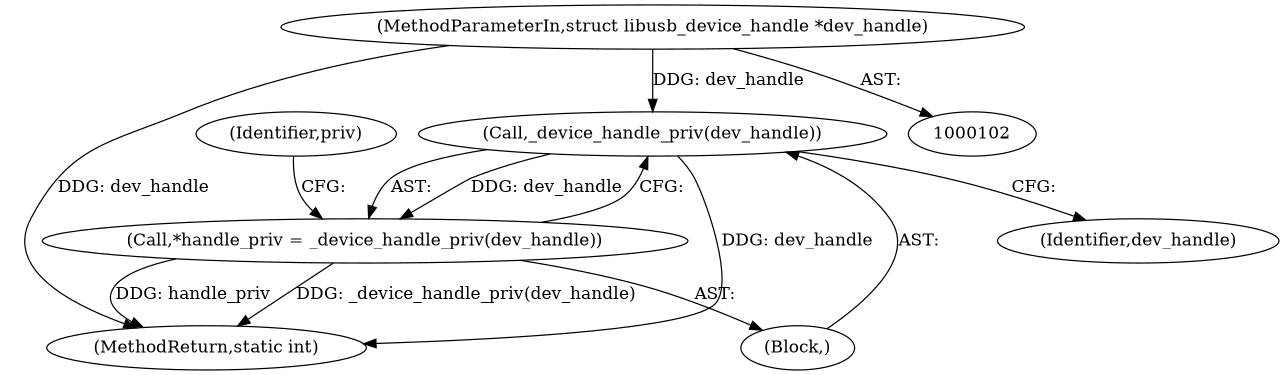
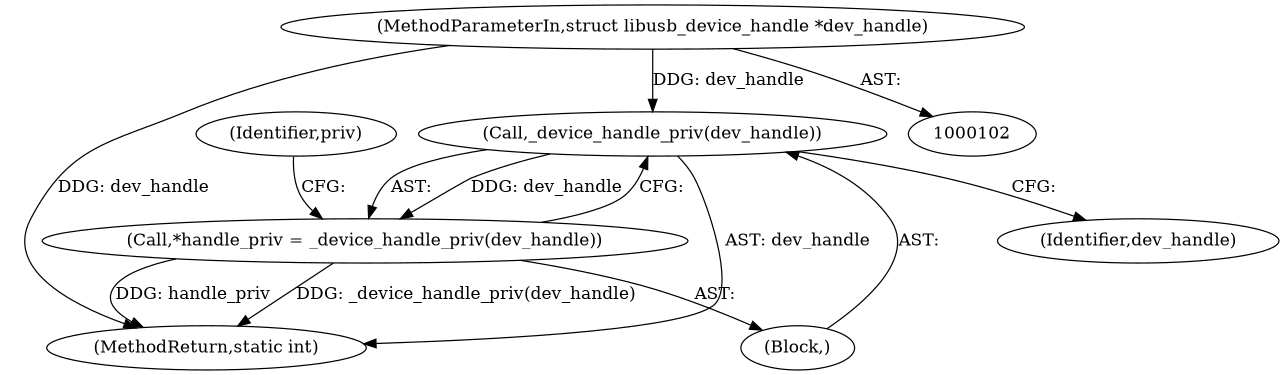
edge "(Call,_device_handle_priv(dev_handle))" -> "(MethodReturn,static int)": label "DDG: dev_handle" -> "AST: dev_handle"
